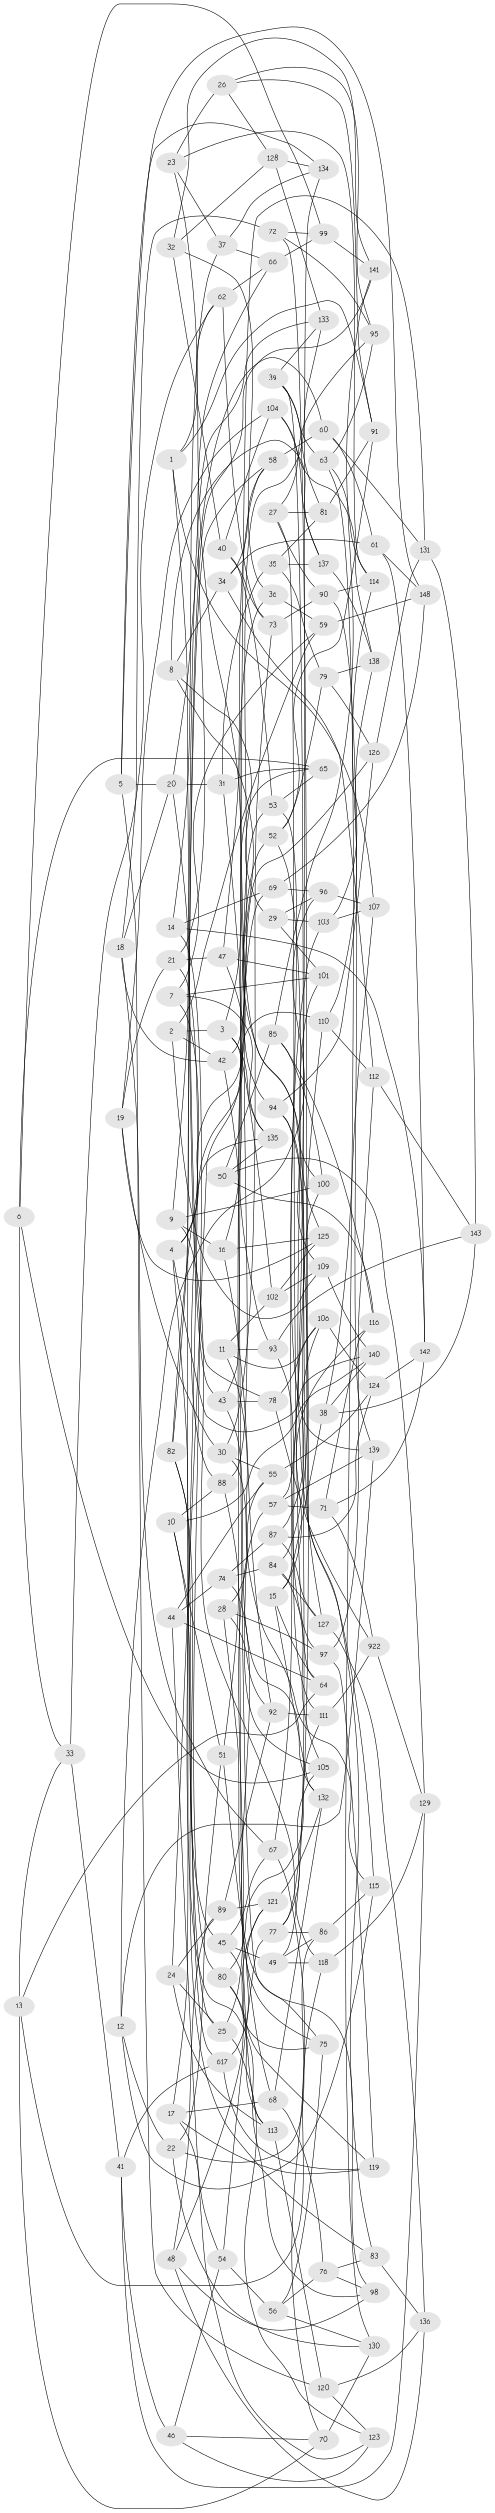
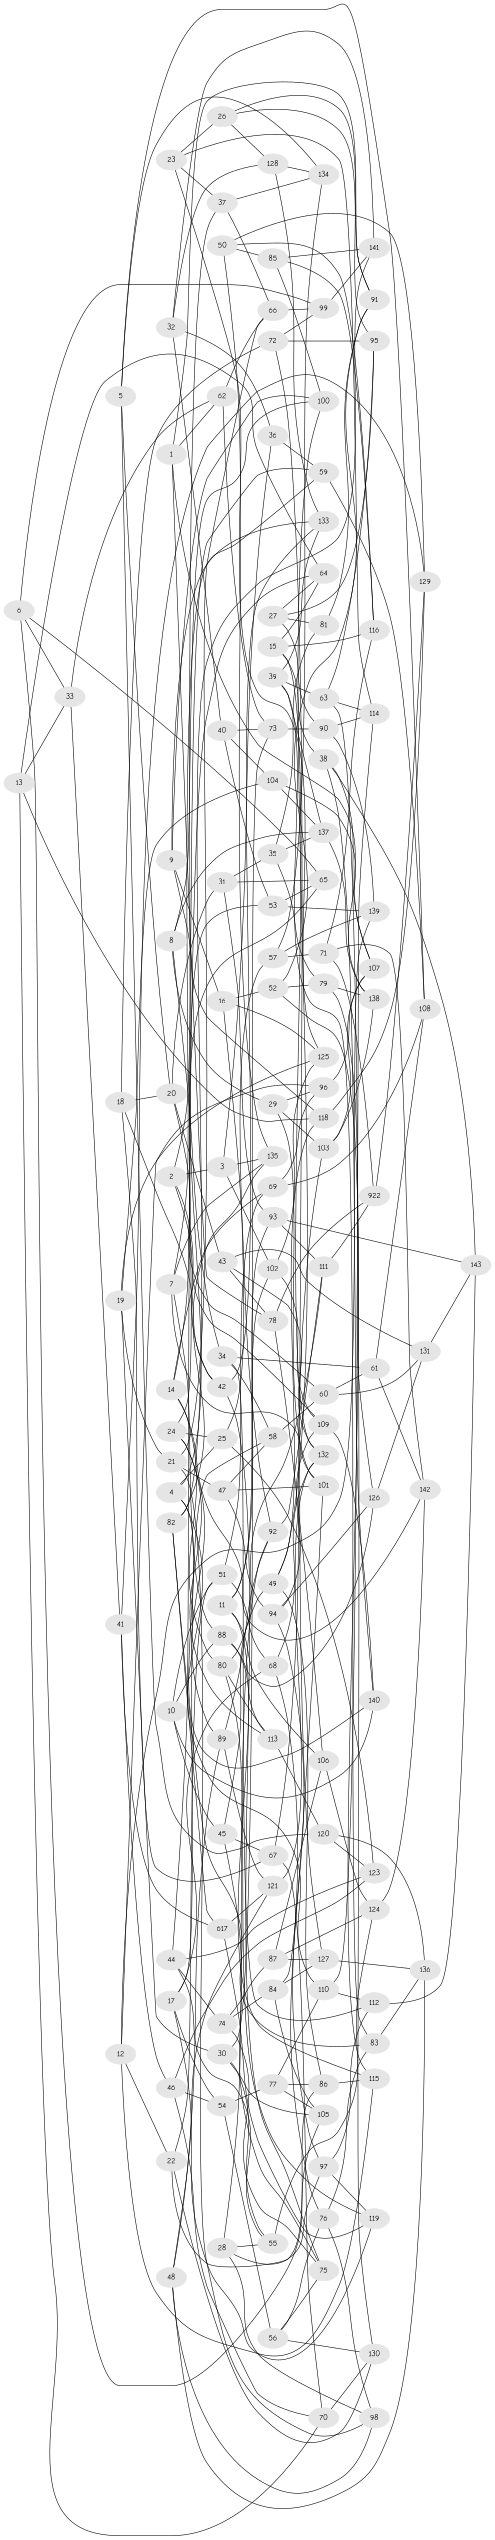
edge "39" -- "81": now "39" -- "137"
node "148": label "148" -> "108"
